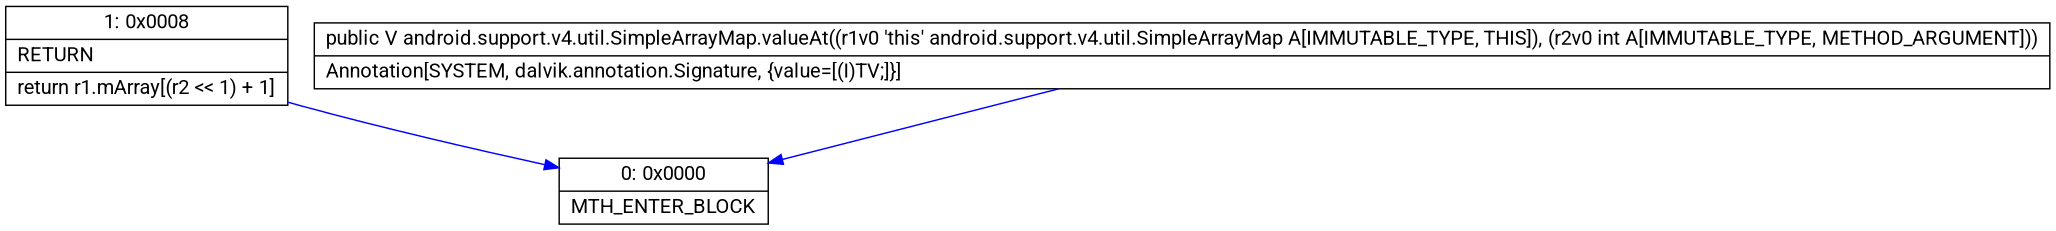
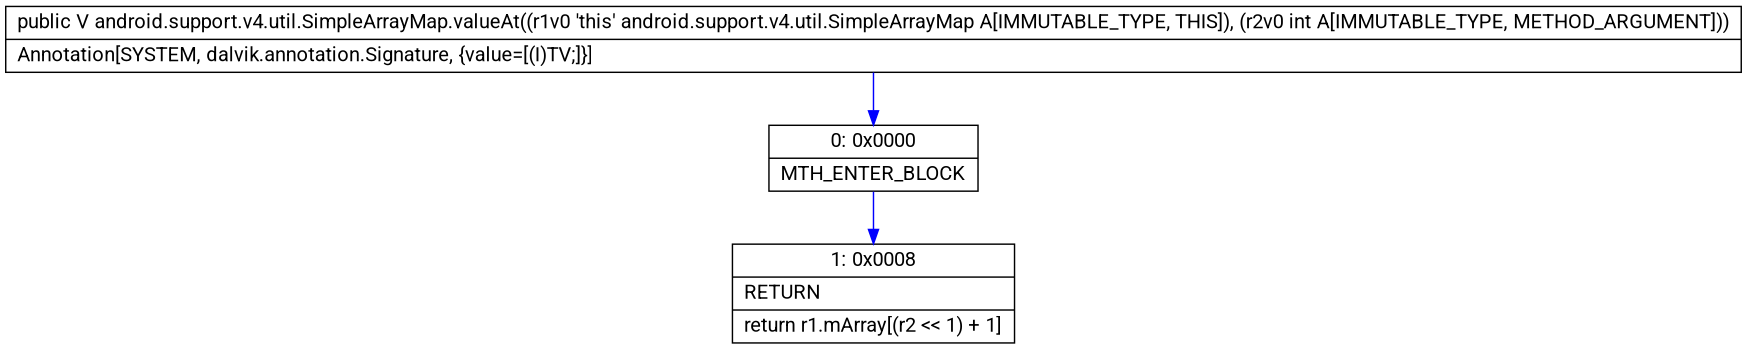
edge "1: 0x0008" -> "0: 0x0000": reversed
